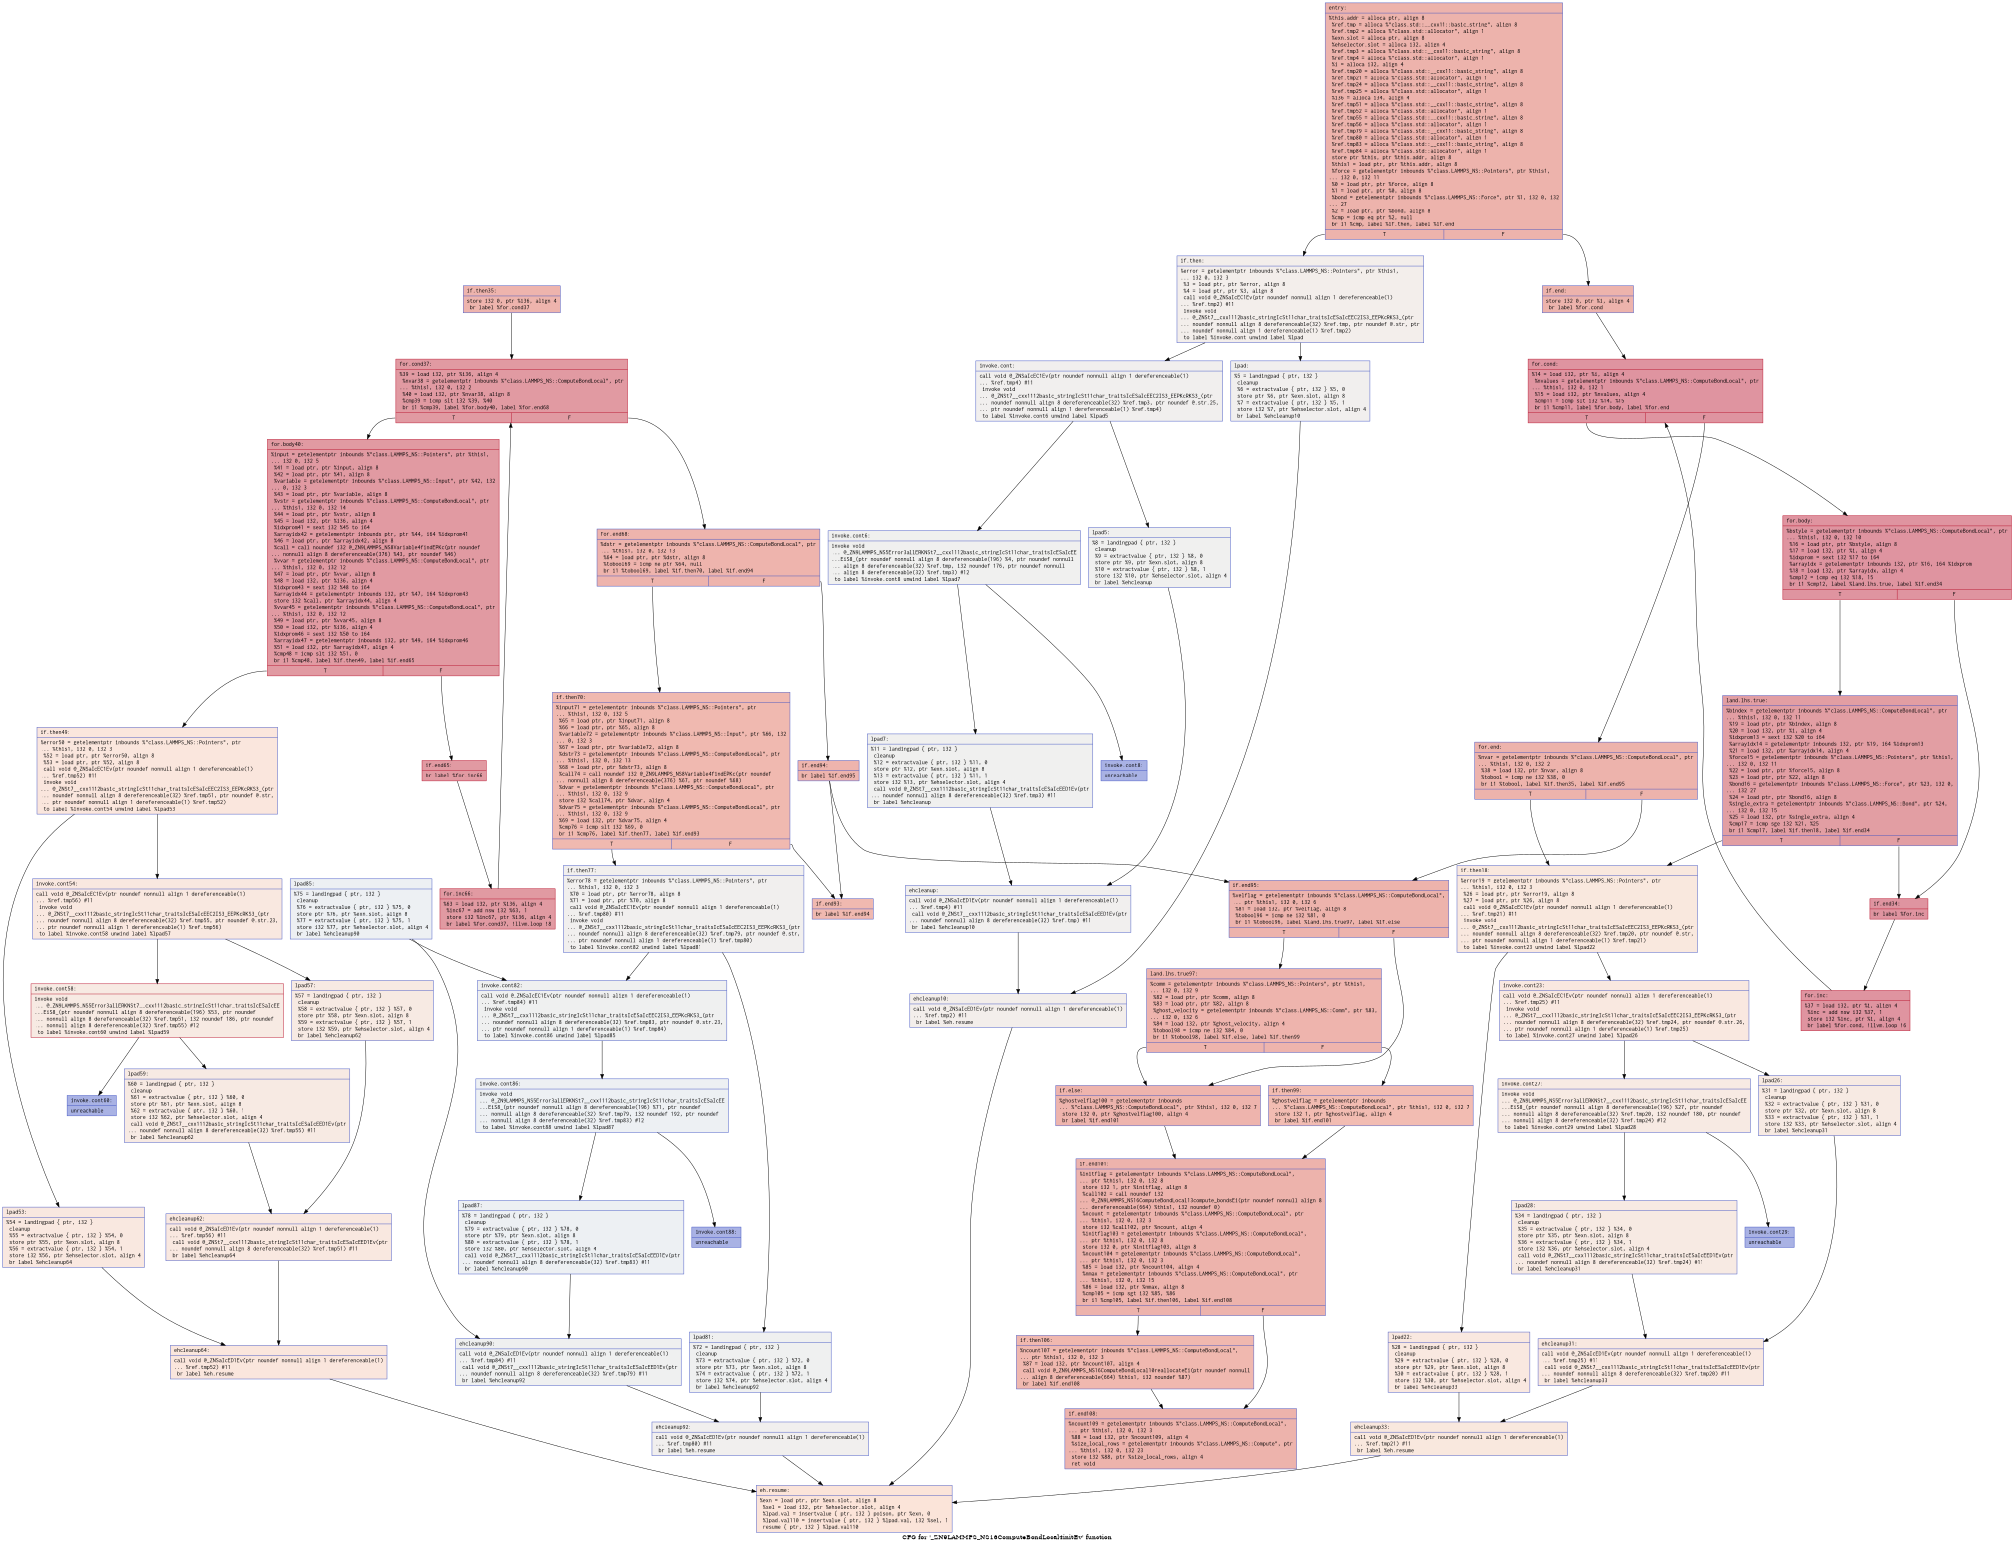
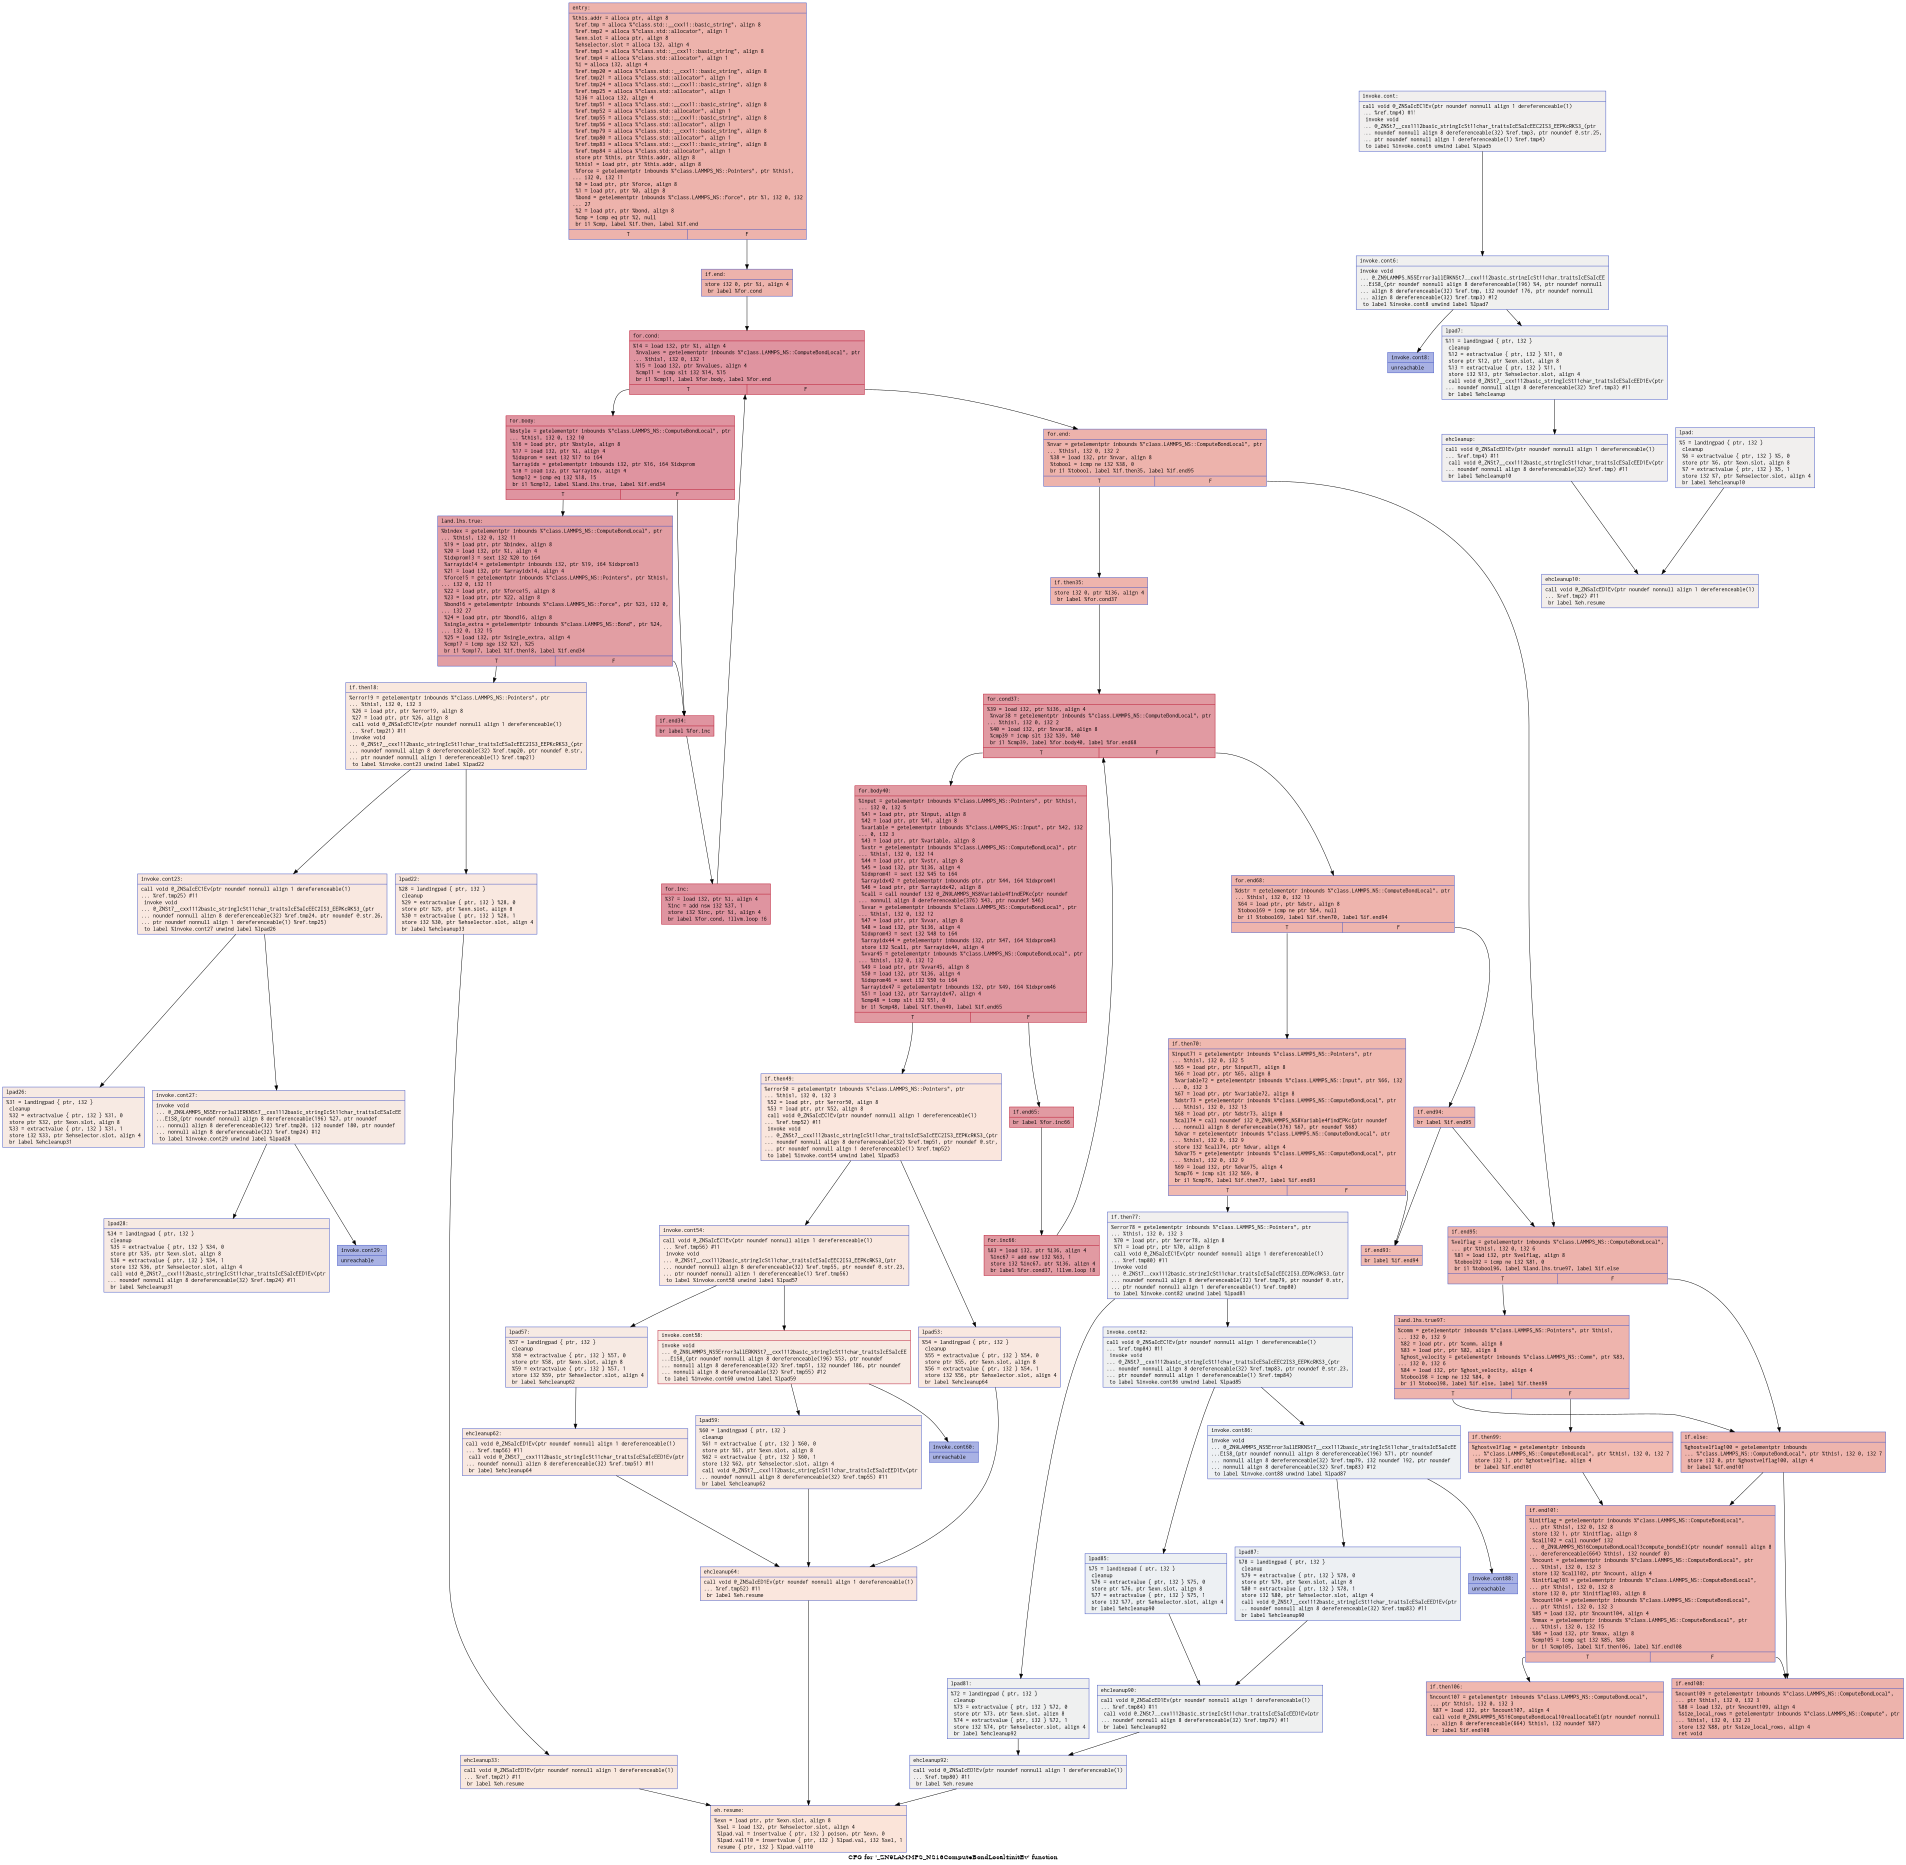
node "entry:": text "%i36 = alloca i34, align 4" -> "%i36 = alloca i32, align 4"
node "if.then:": removed
node "lpad5:": removed
edge "for.end:" -> "if.then18:": now "for.end:" -> "if.then35:"
node "if.end95:": text "%tobool96 = icmp ne i32 %81, 0" -> "%tobool92 = icmp ne i32 %81, 0"
edge "lpad85:" -> "invoke.cont82:": reversed
edge "lpad59:" -> "ehcleanup62:": now "lpad59:" -> "ehcleanup64:"
edge "ehcleanup10:" -> "eh.resume:": removed
node "ehcleanup31:": removed
edge "if.then106:" -> "if.end108:": now "if.else:" -> "if.end108:"
